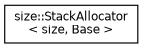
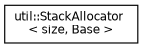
node "size::StackAllocator < size, Base >": label "size::StackAllocator < size, Base >" -> "util::StackAllocator < size, Base >"
